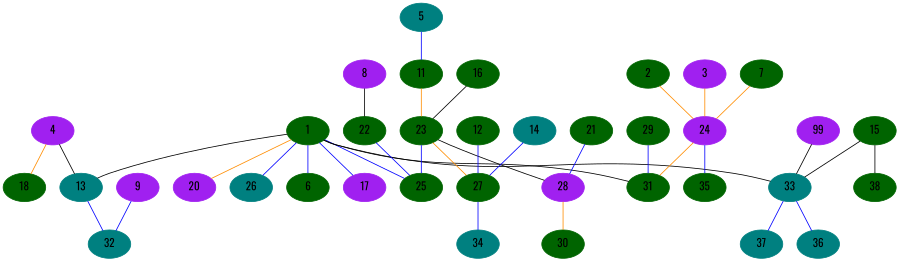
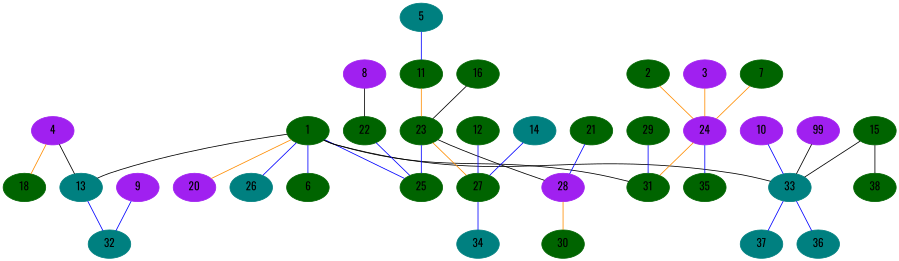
node "10": added
node "17": removed
